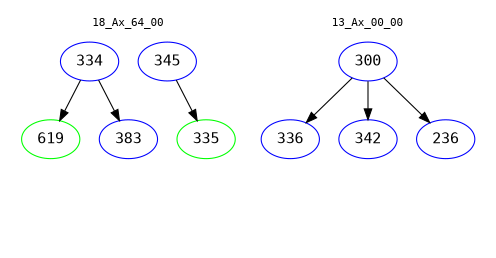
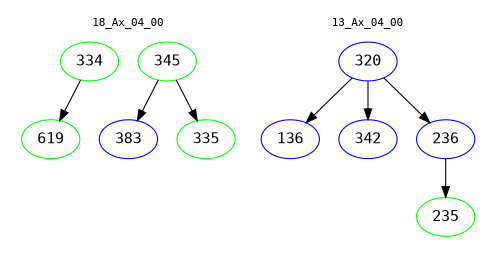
cluster "18_Ax_64_00": label "18_Ax_64_00" -> "18_Ax_04_00"
cluster "13_Ax_00_00": label "13_Ax_00_00" -> "13_Ax_04_00"
node "334": color blue -> green
node "345": color blue -> green
node "300": label "300" -> "320"
edge "334" -> "383": now "345" -> "383"
node "336": label "336" -> "136"
node "235": added
